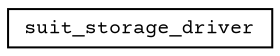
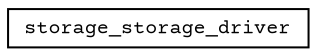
node "suit_storage_driver": label "suit_storage_driver" -> "storage_storage_driver"
